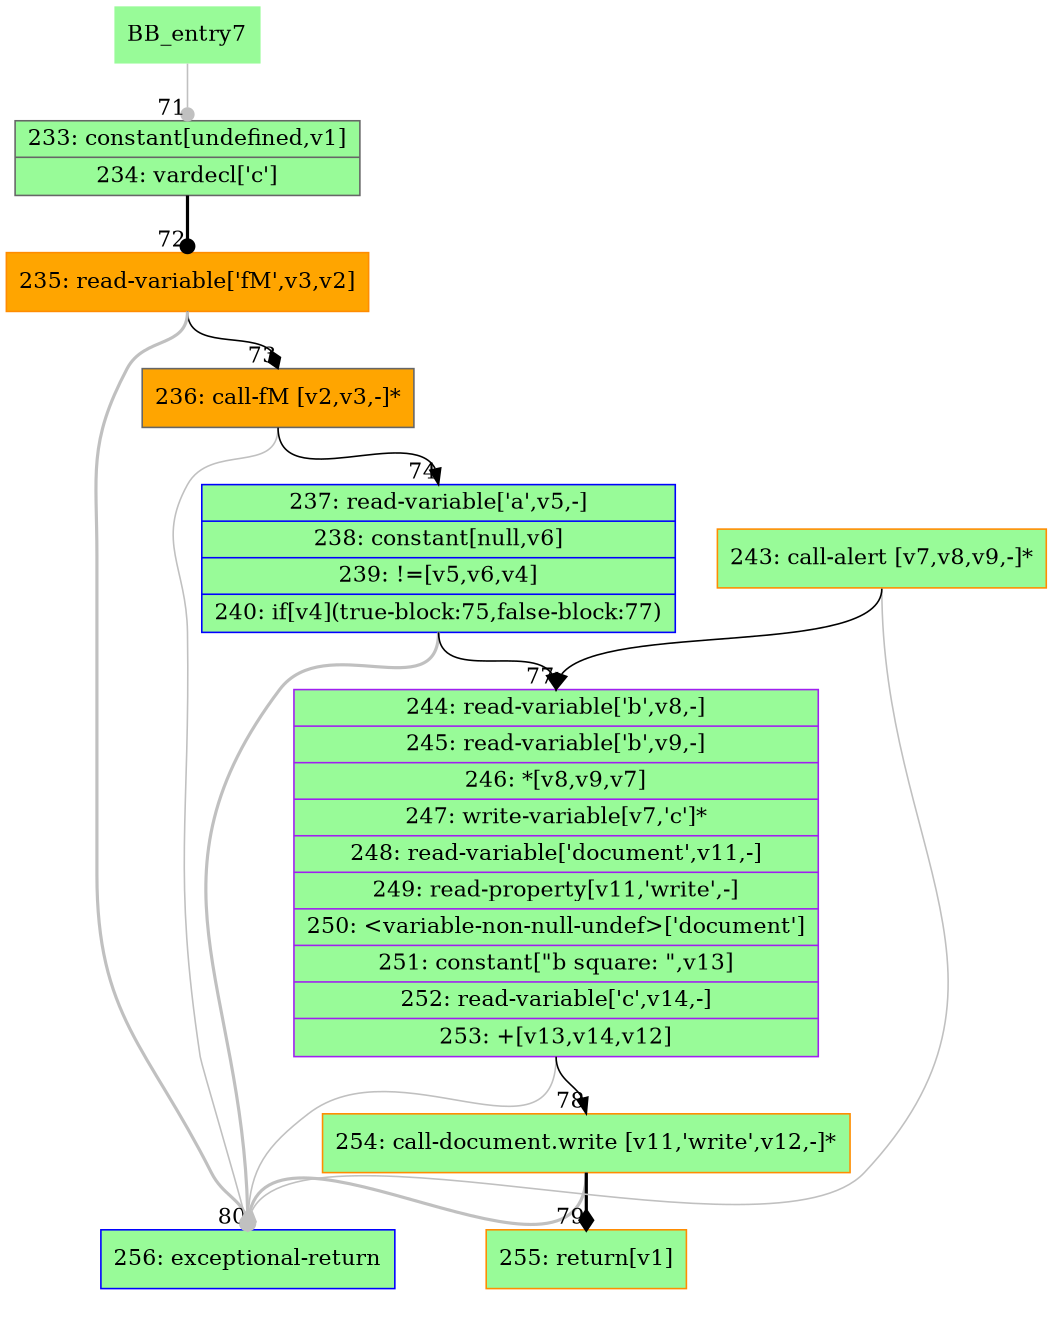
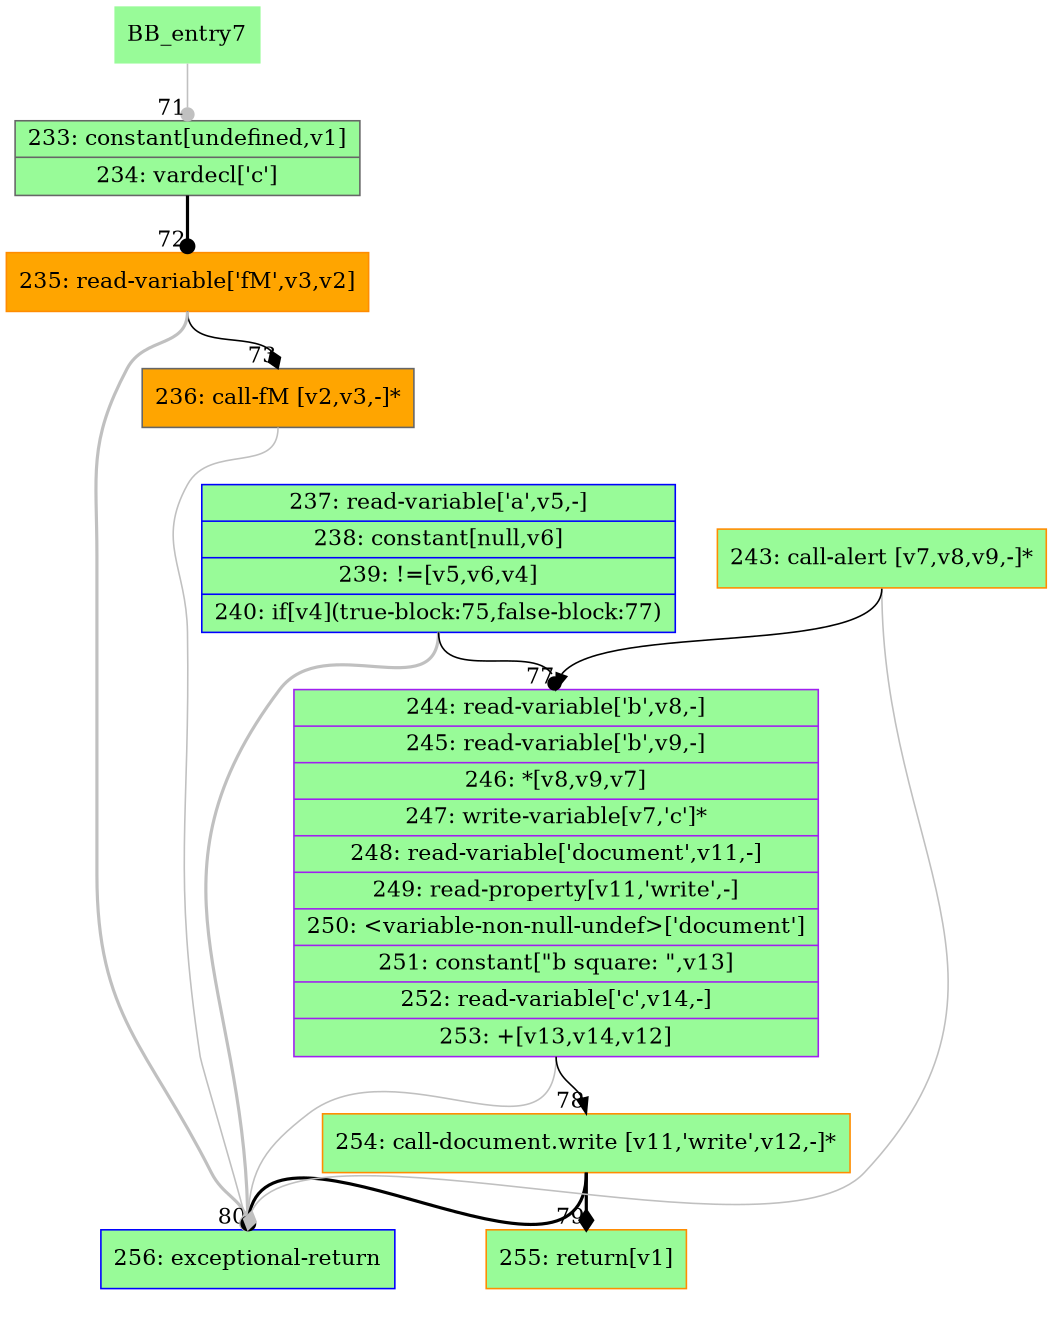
edge "236: call-fM [v2,v3,-]*" -> "237: read-variable['a',v5,-]": removed
edge "237: read-variable['a',v5,-]" -> "244: read-variable['b',v8,-]": arrowhead normal -> dot
edge "254: call-document.write [v11,'write',v12,-]*" -> "256: exceptional-return": color gray -> black
